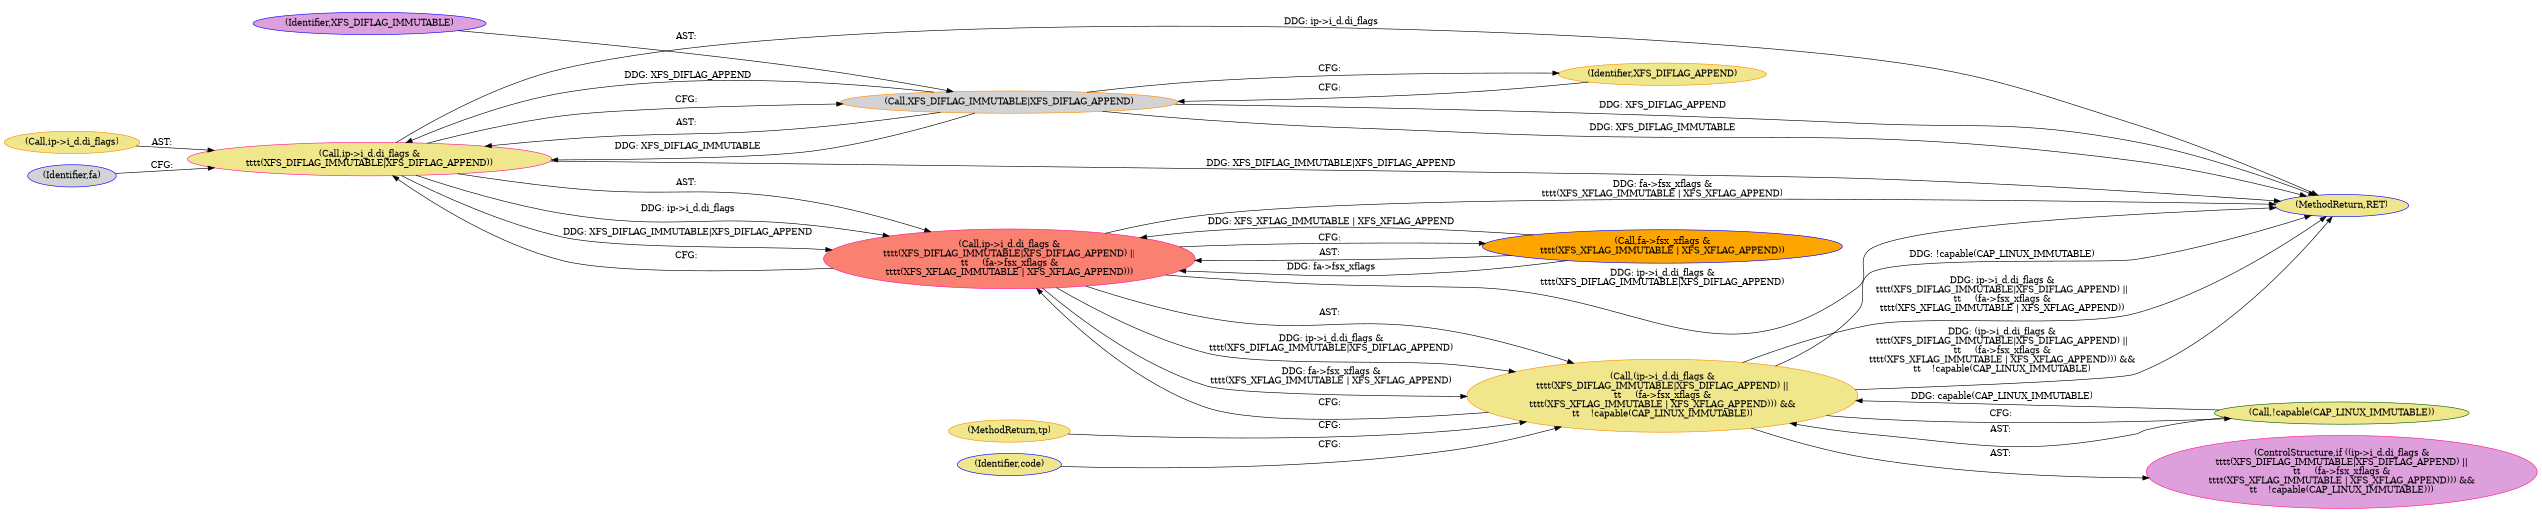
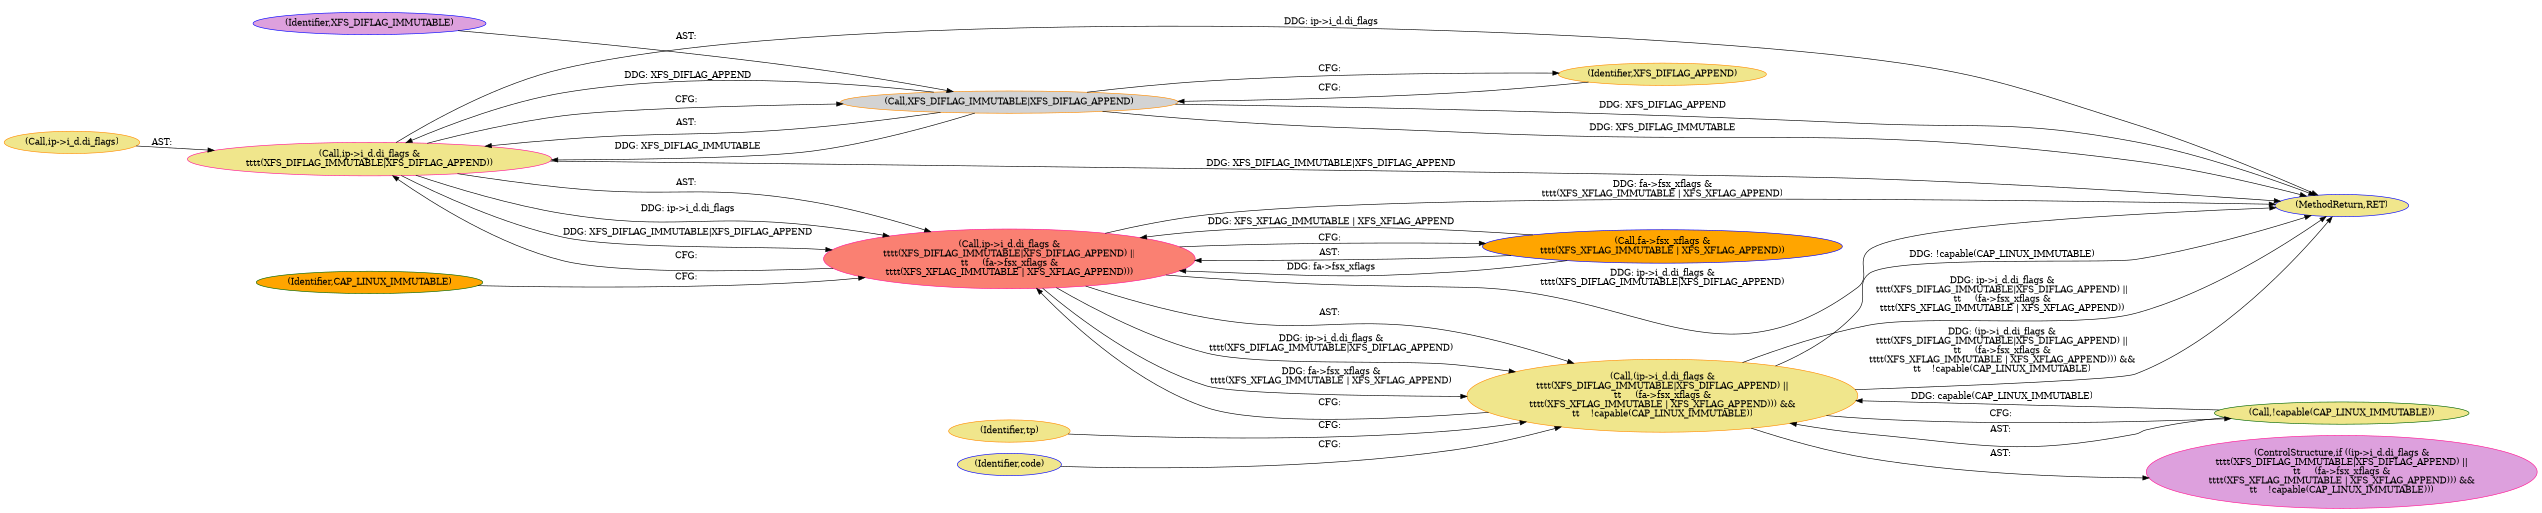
node "(Identifier,fa)": removed
node "(Identifier,CAP_LINUX_IMMUTABLE)": added
node "(MethodReturn,tp)": label "(MethodReturn,tp)" -> "(Identifier,tp)"
